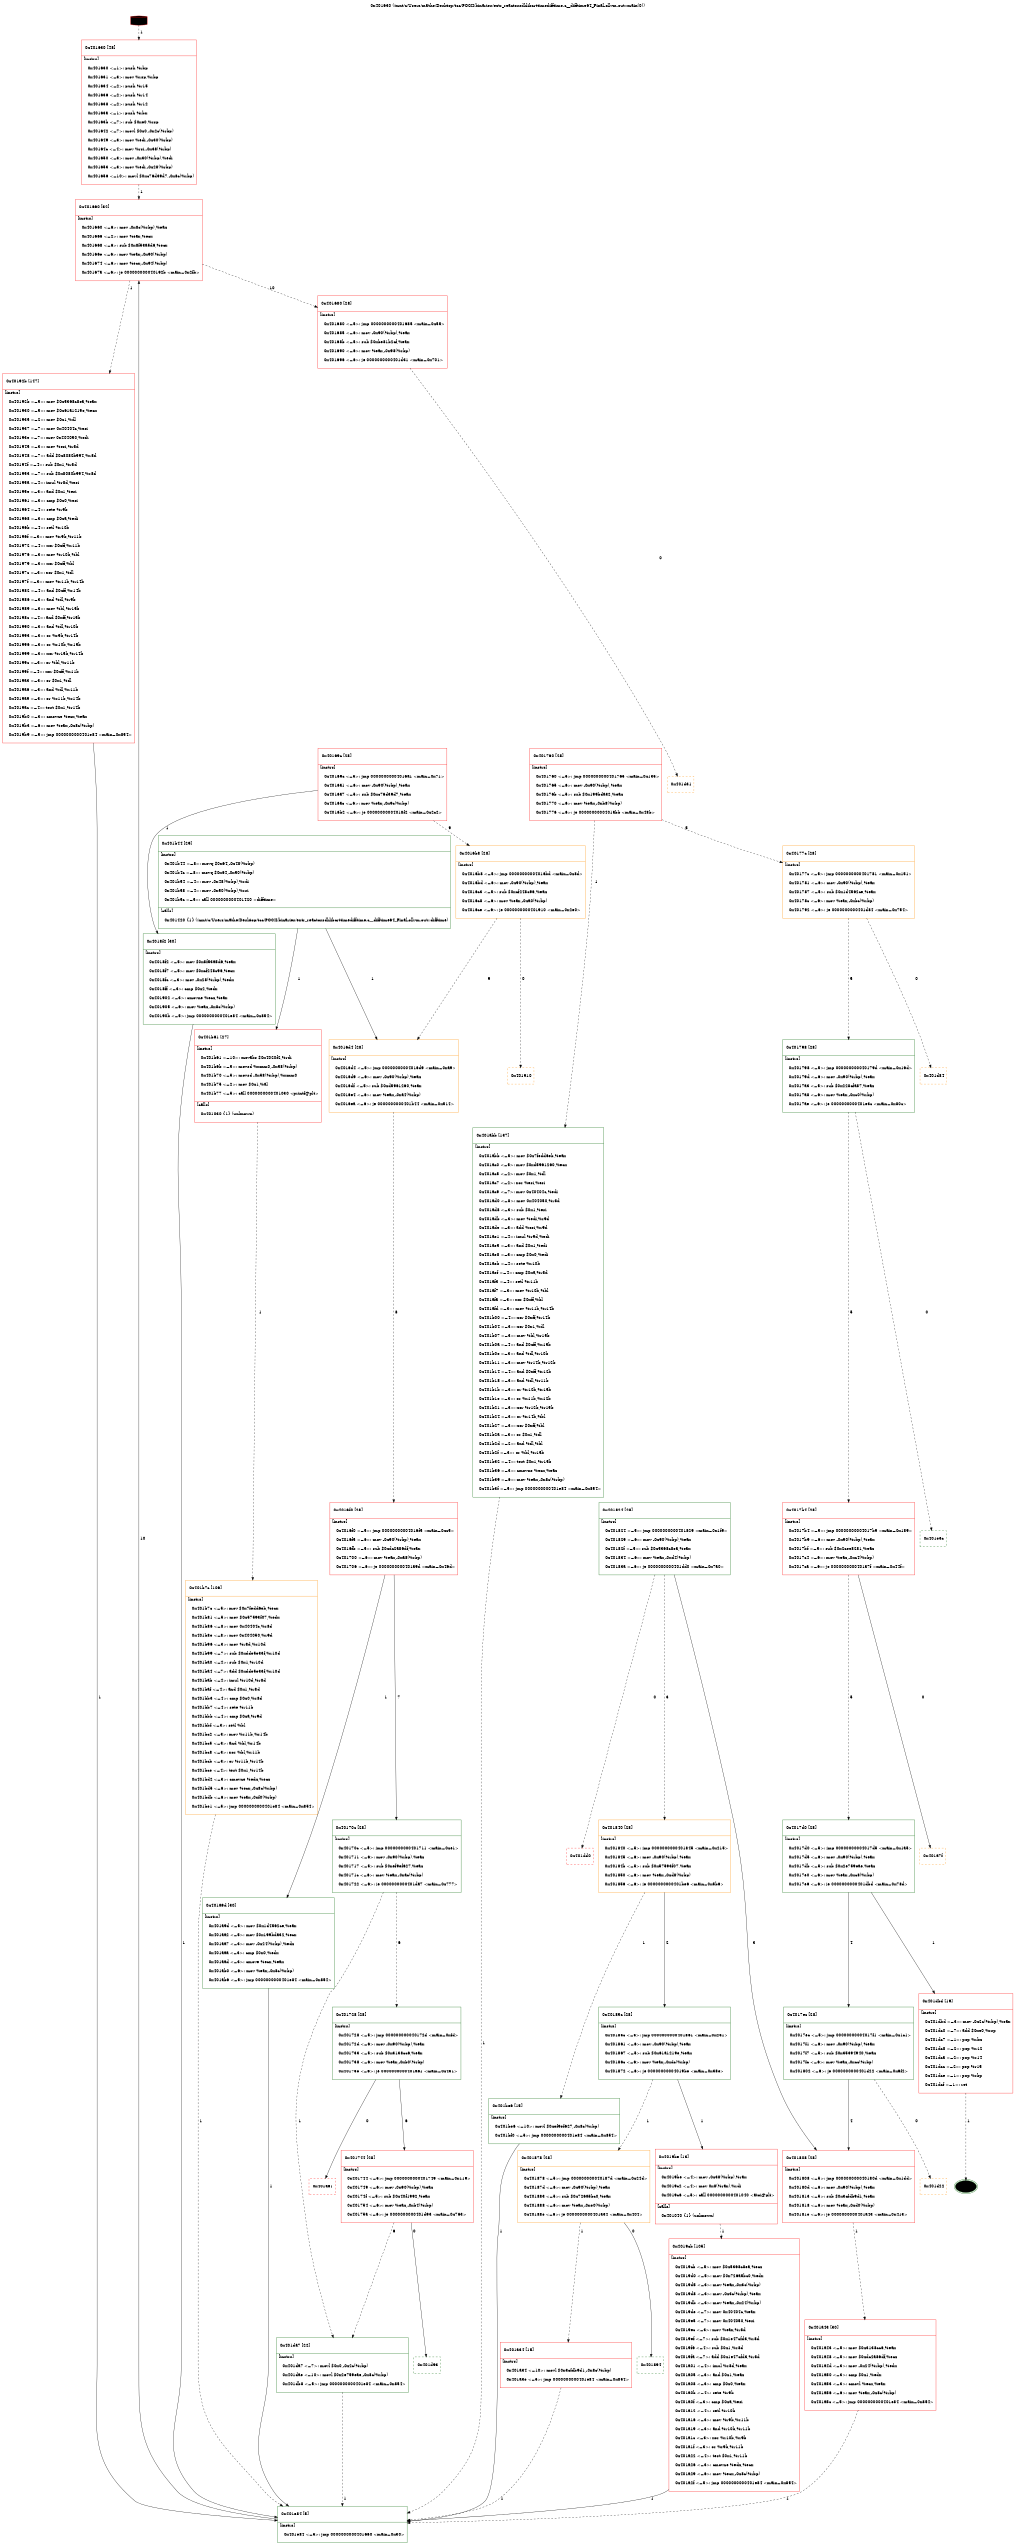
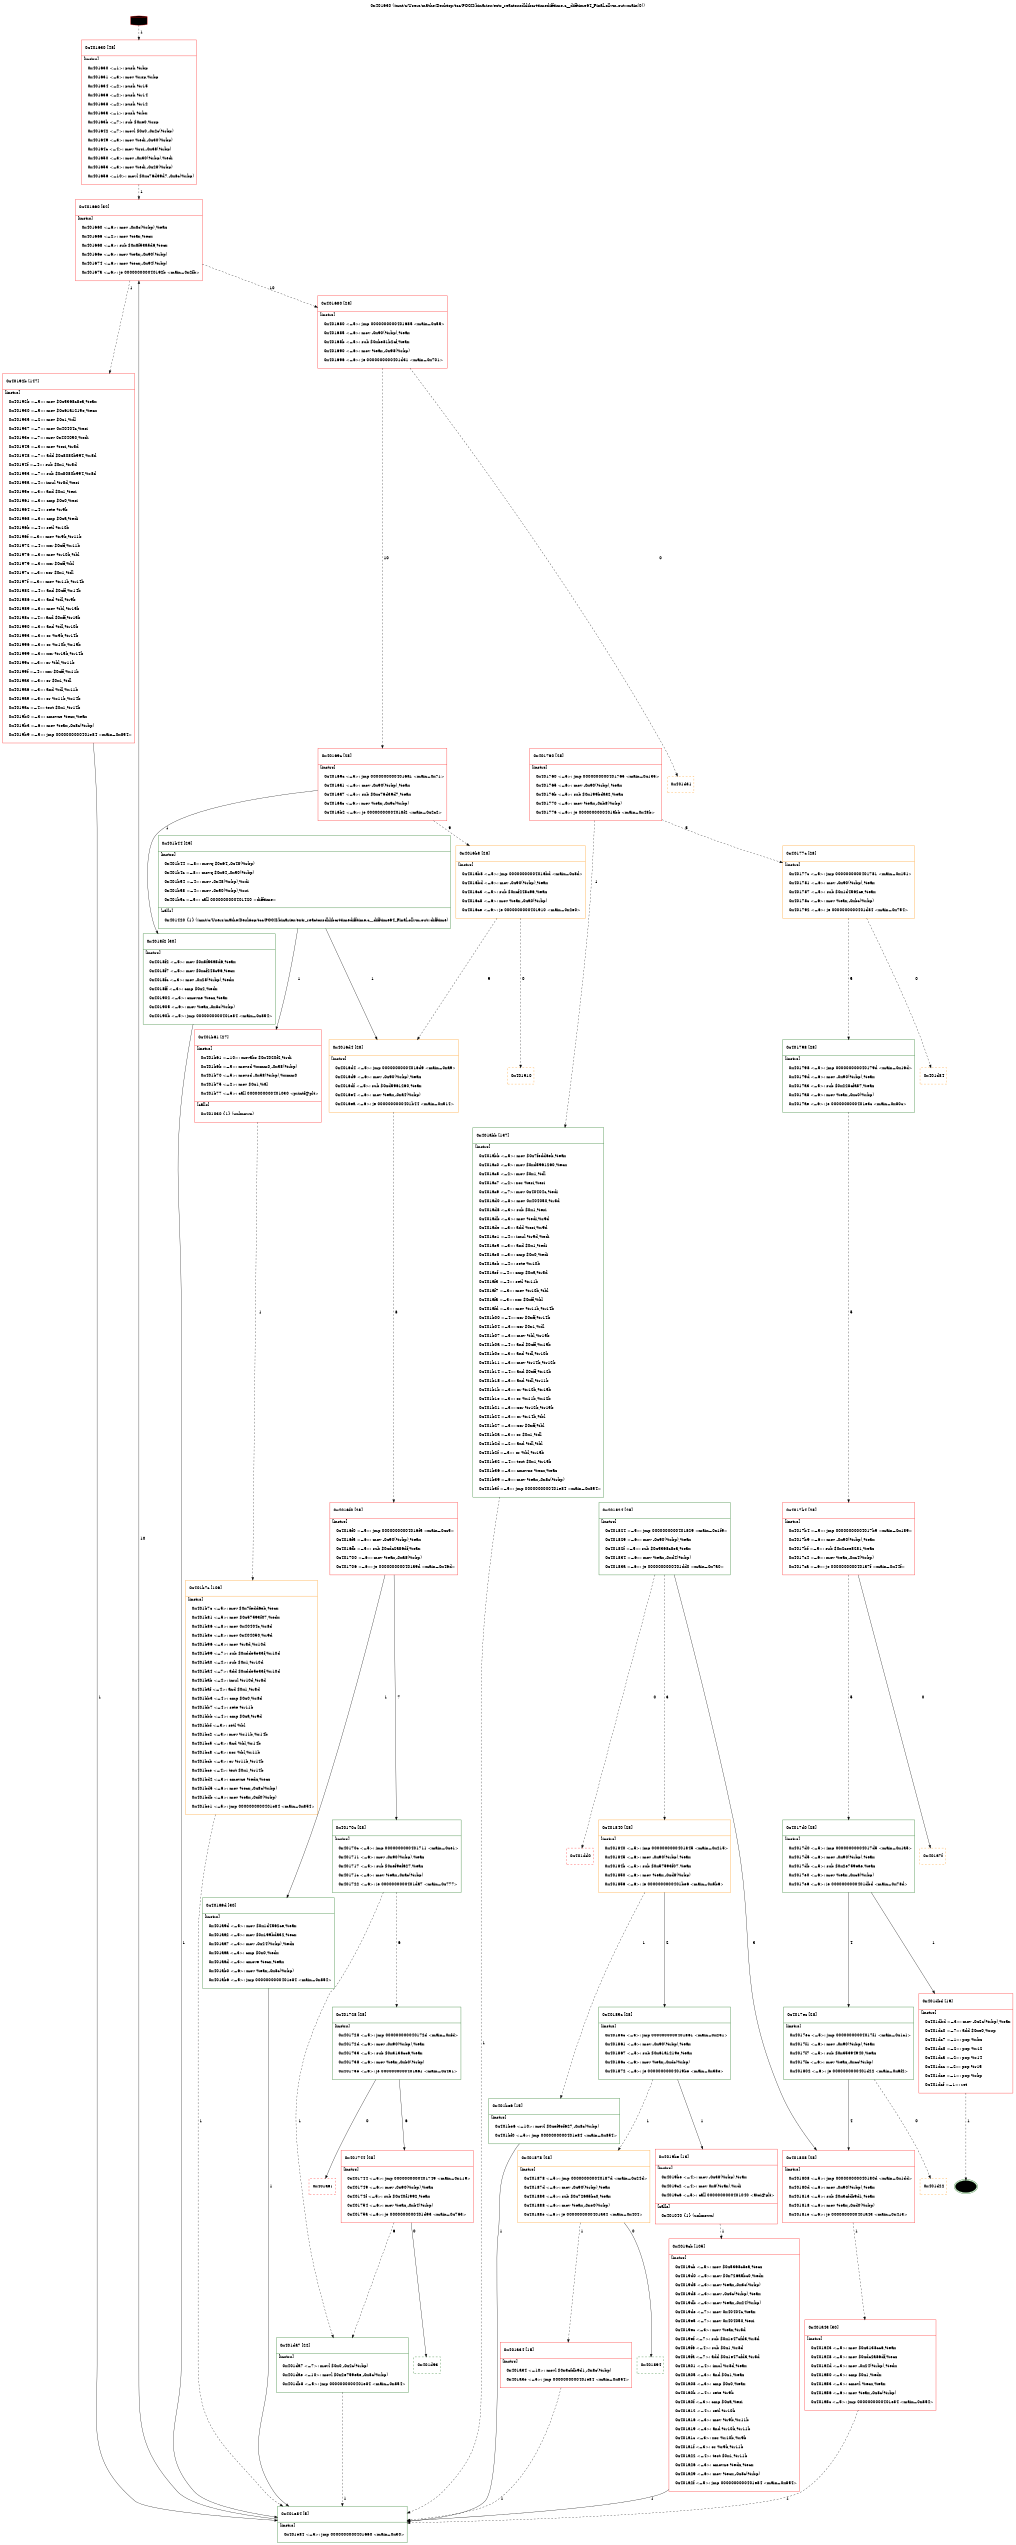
edge "0x401680 [28]" -> "0x40169c [28]": added, label "10"
node "0x401e3c": removed
